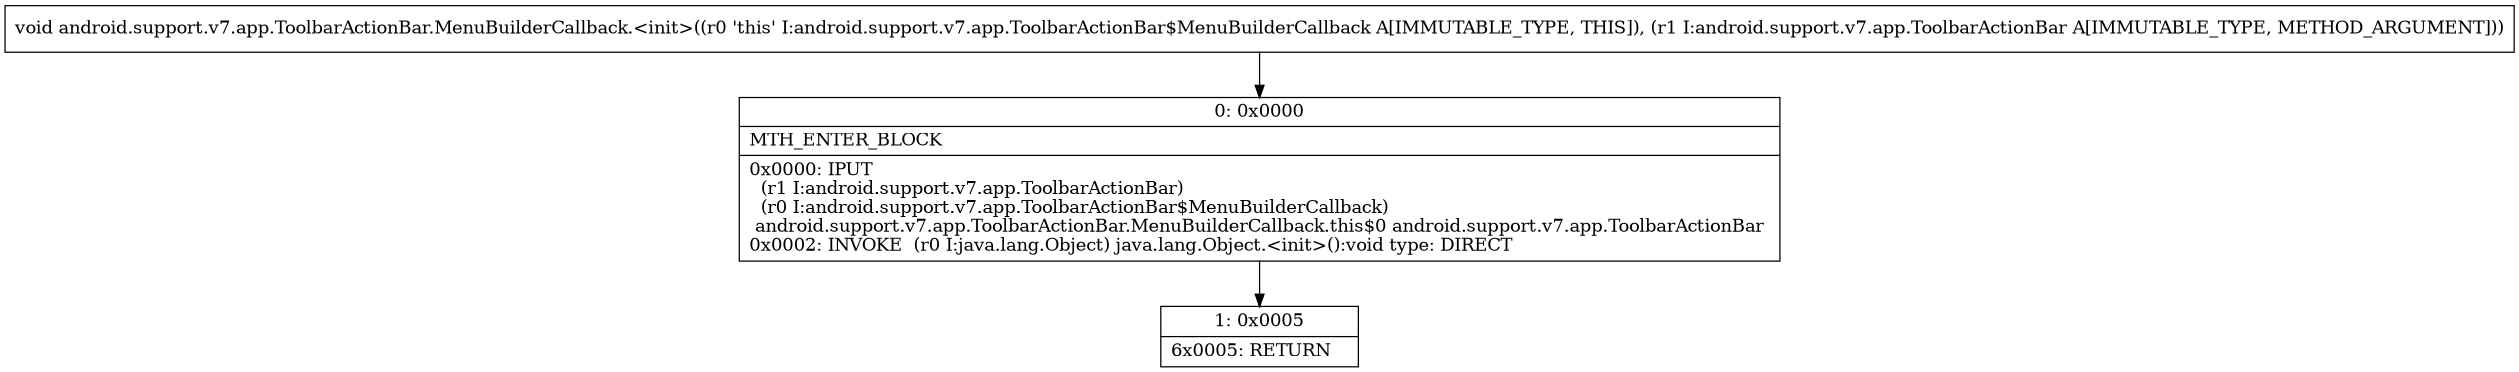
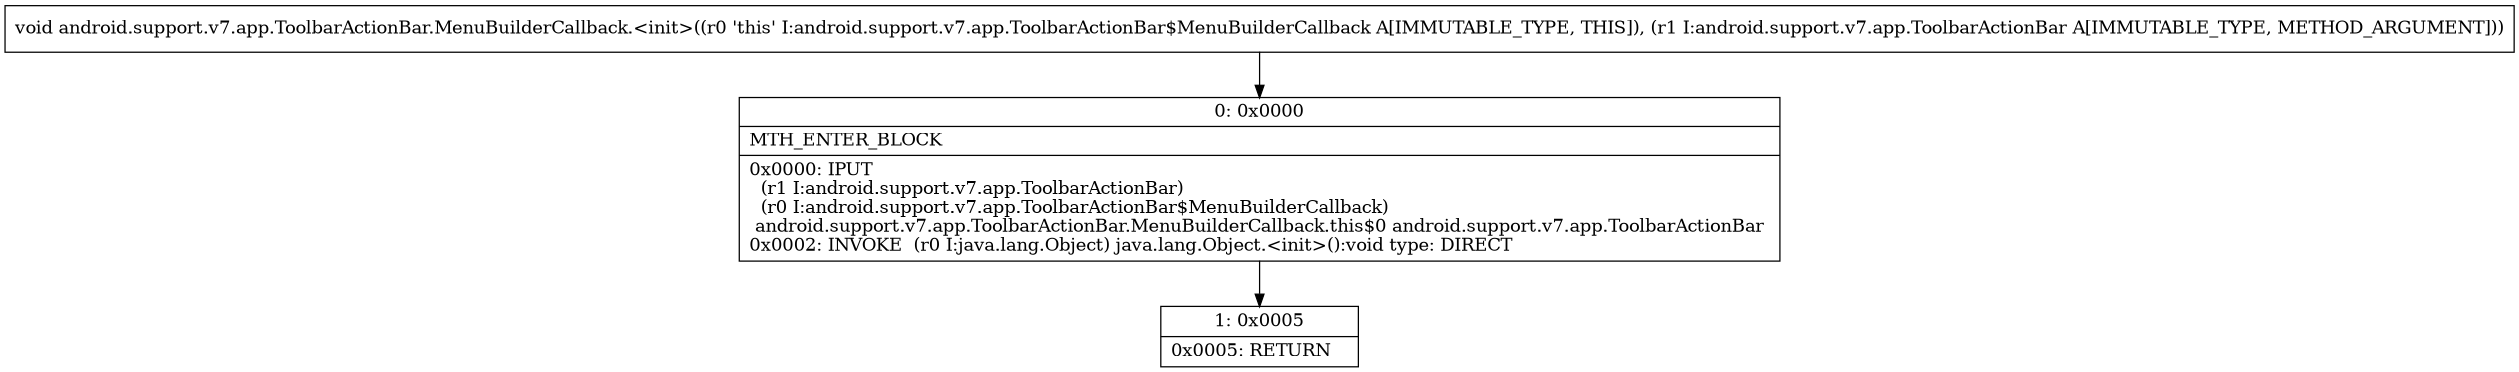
node "1: 0x0005": text "6x0005: RETURN" -> "0x0005: RETURN"
